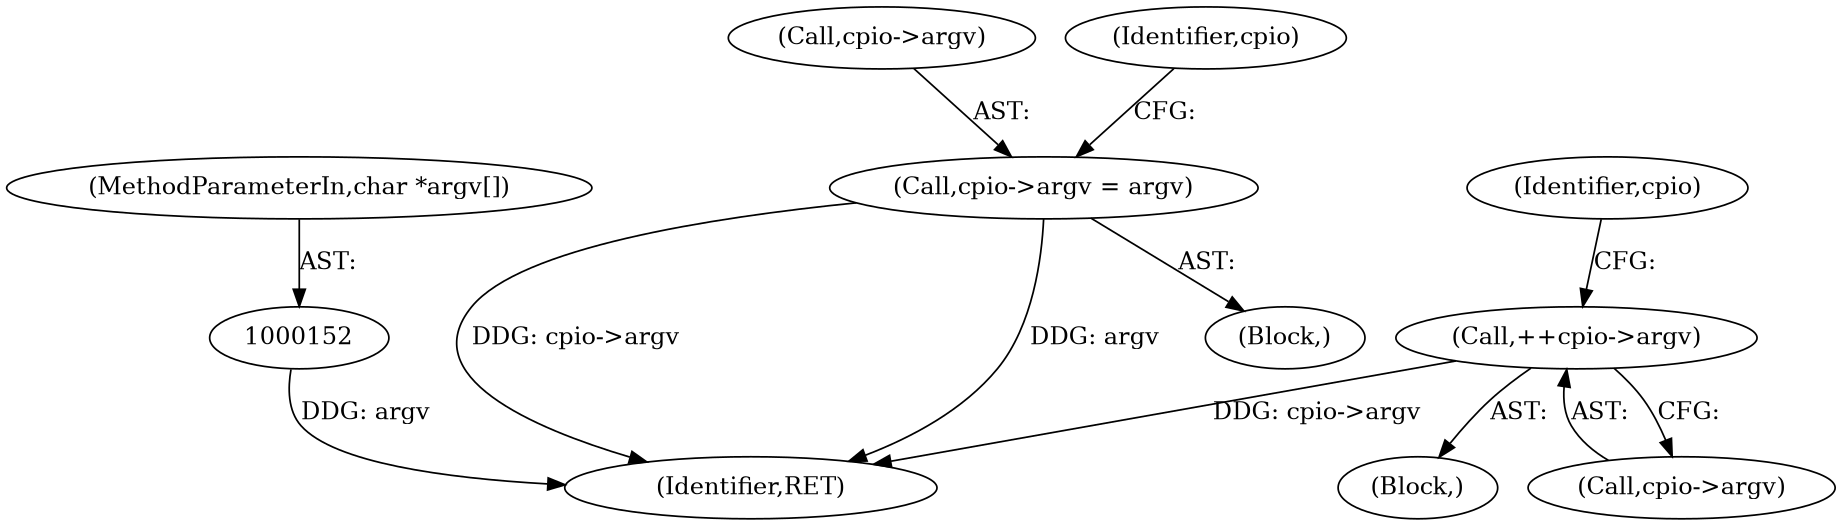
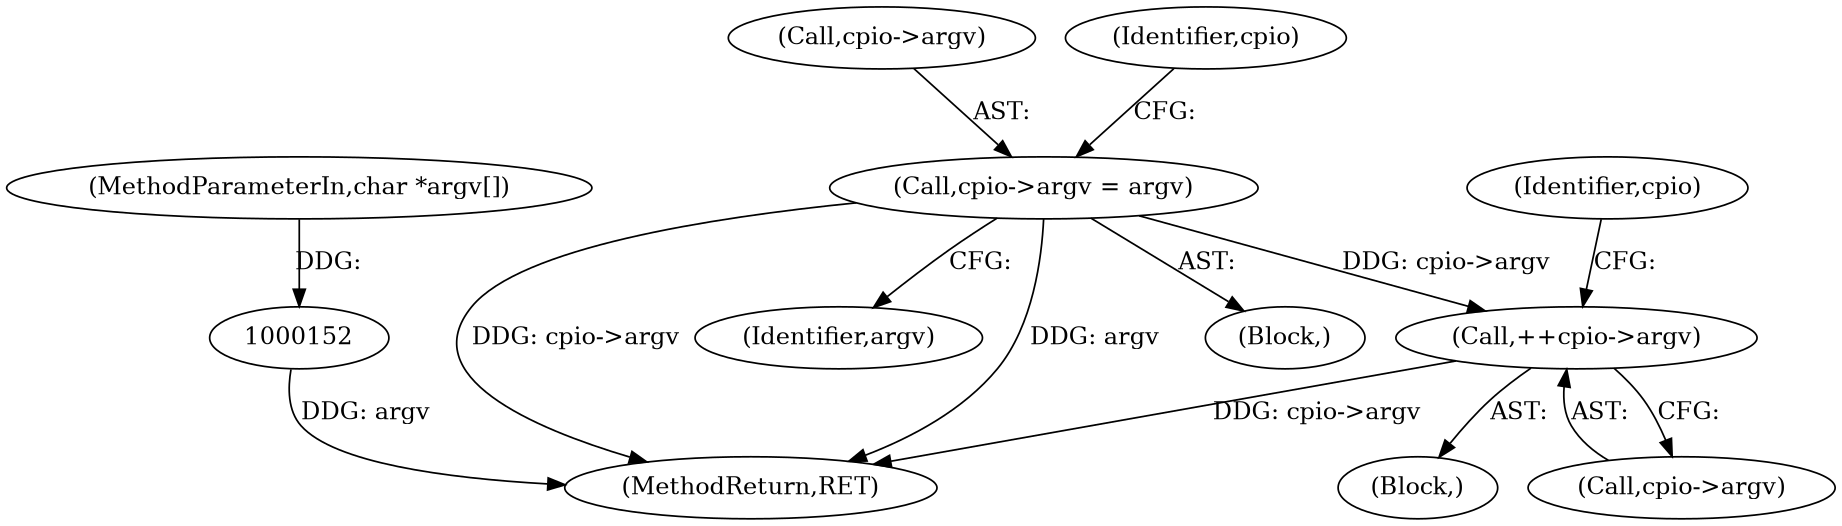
edge "(Call,cpio->argv = argv)" -> "(Call,++cpio->argv)": added, label "DDG: cpio->argv"
edge "(MethodParameterIn,char *argv[])" -> "1000152": label "AST: " -> "DDG: "
node "(Identifier,argv)": added
node "(Identifier,RET)": label "(Identifier,RET)" -> "(MethodReturn,RET)"
